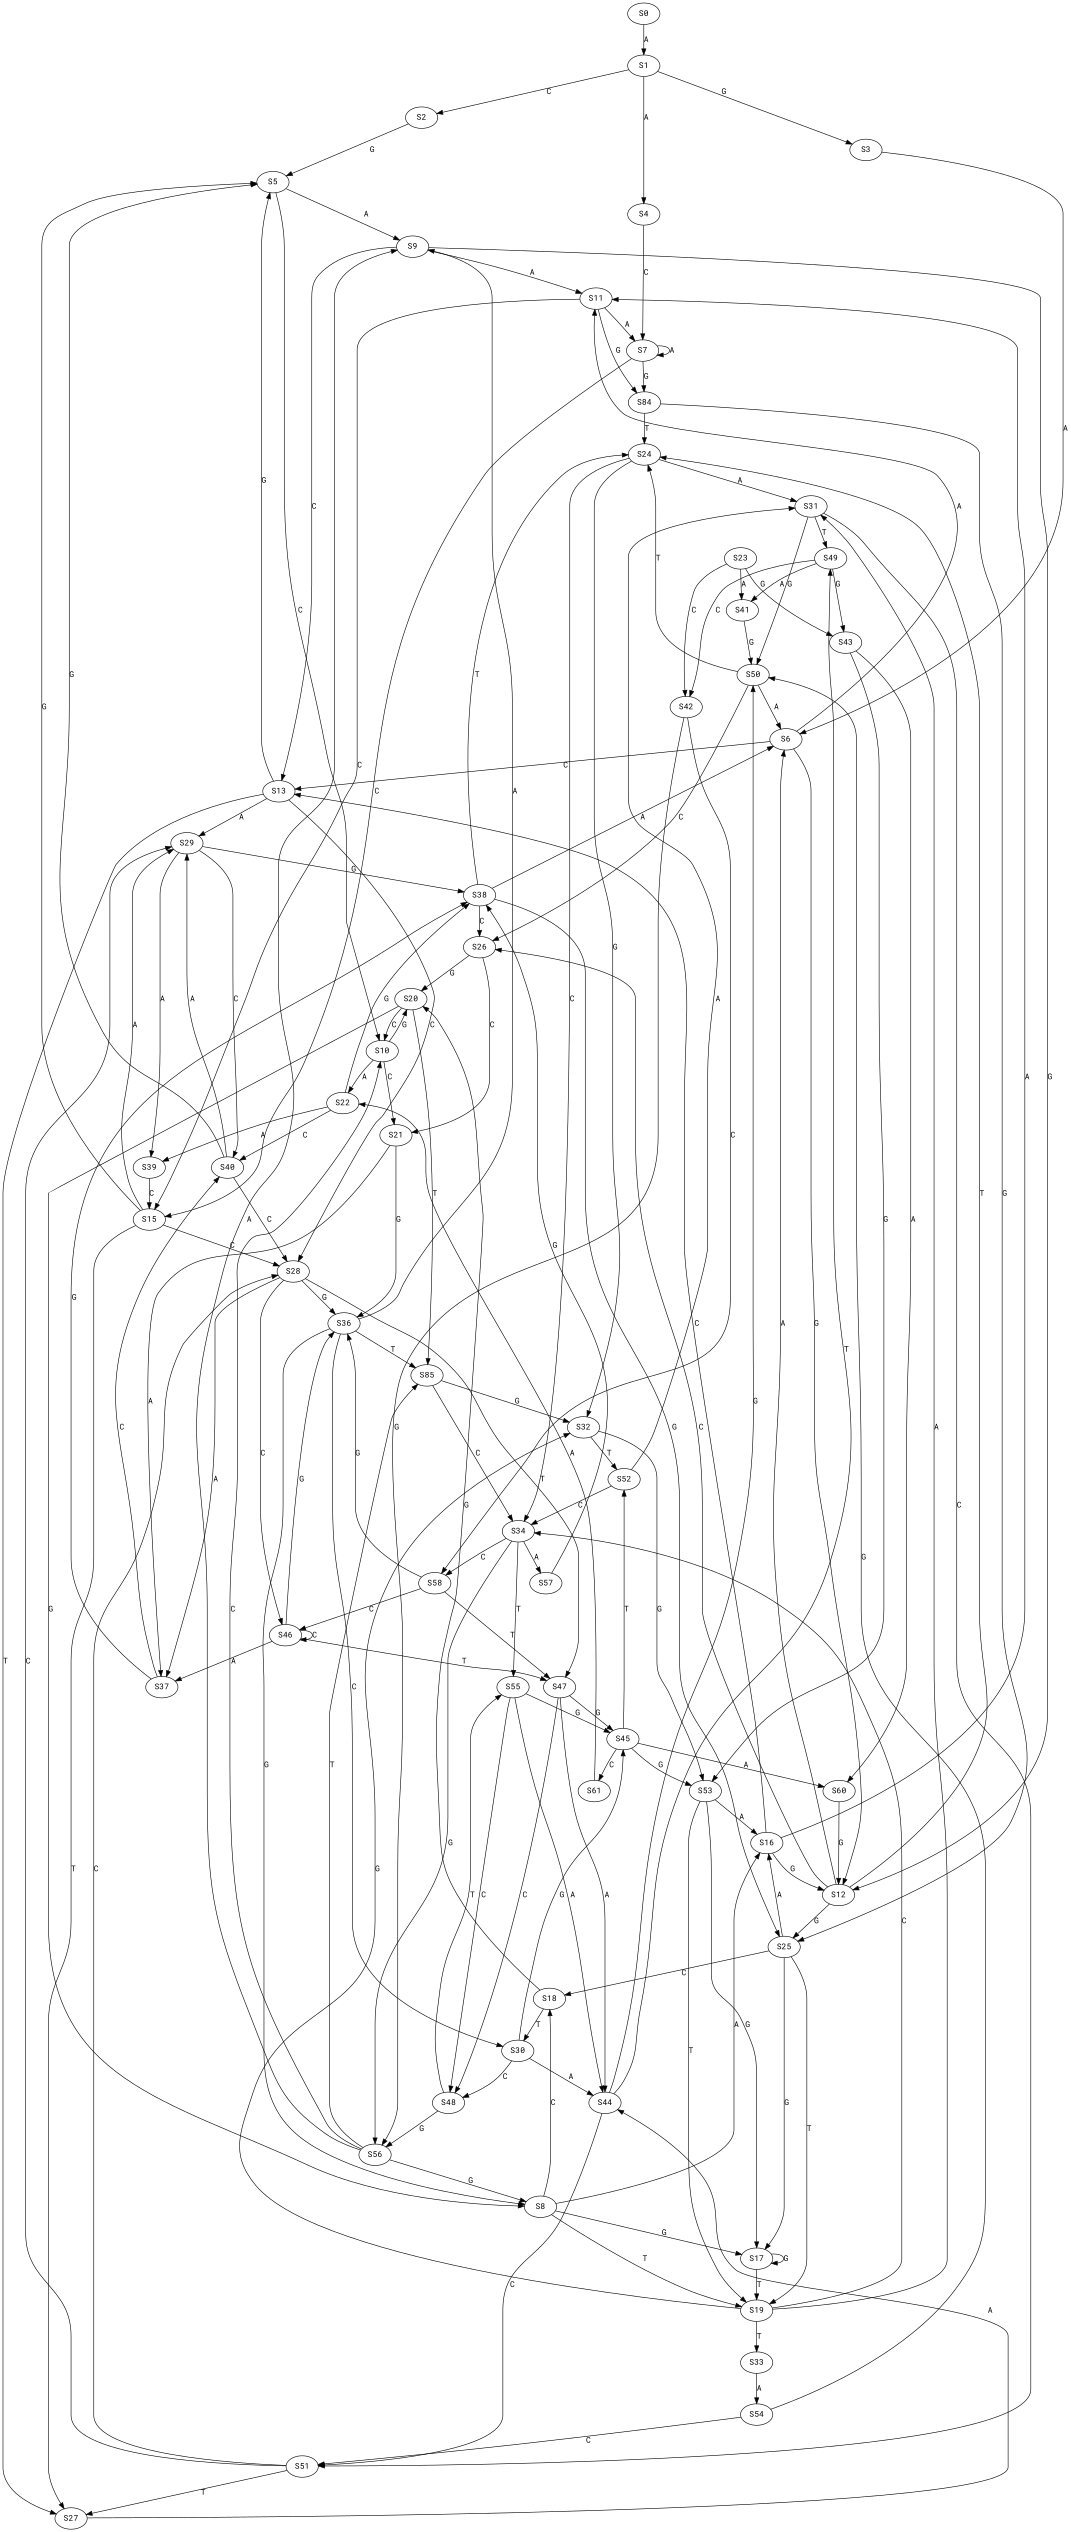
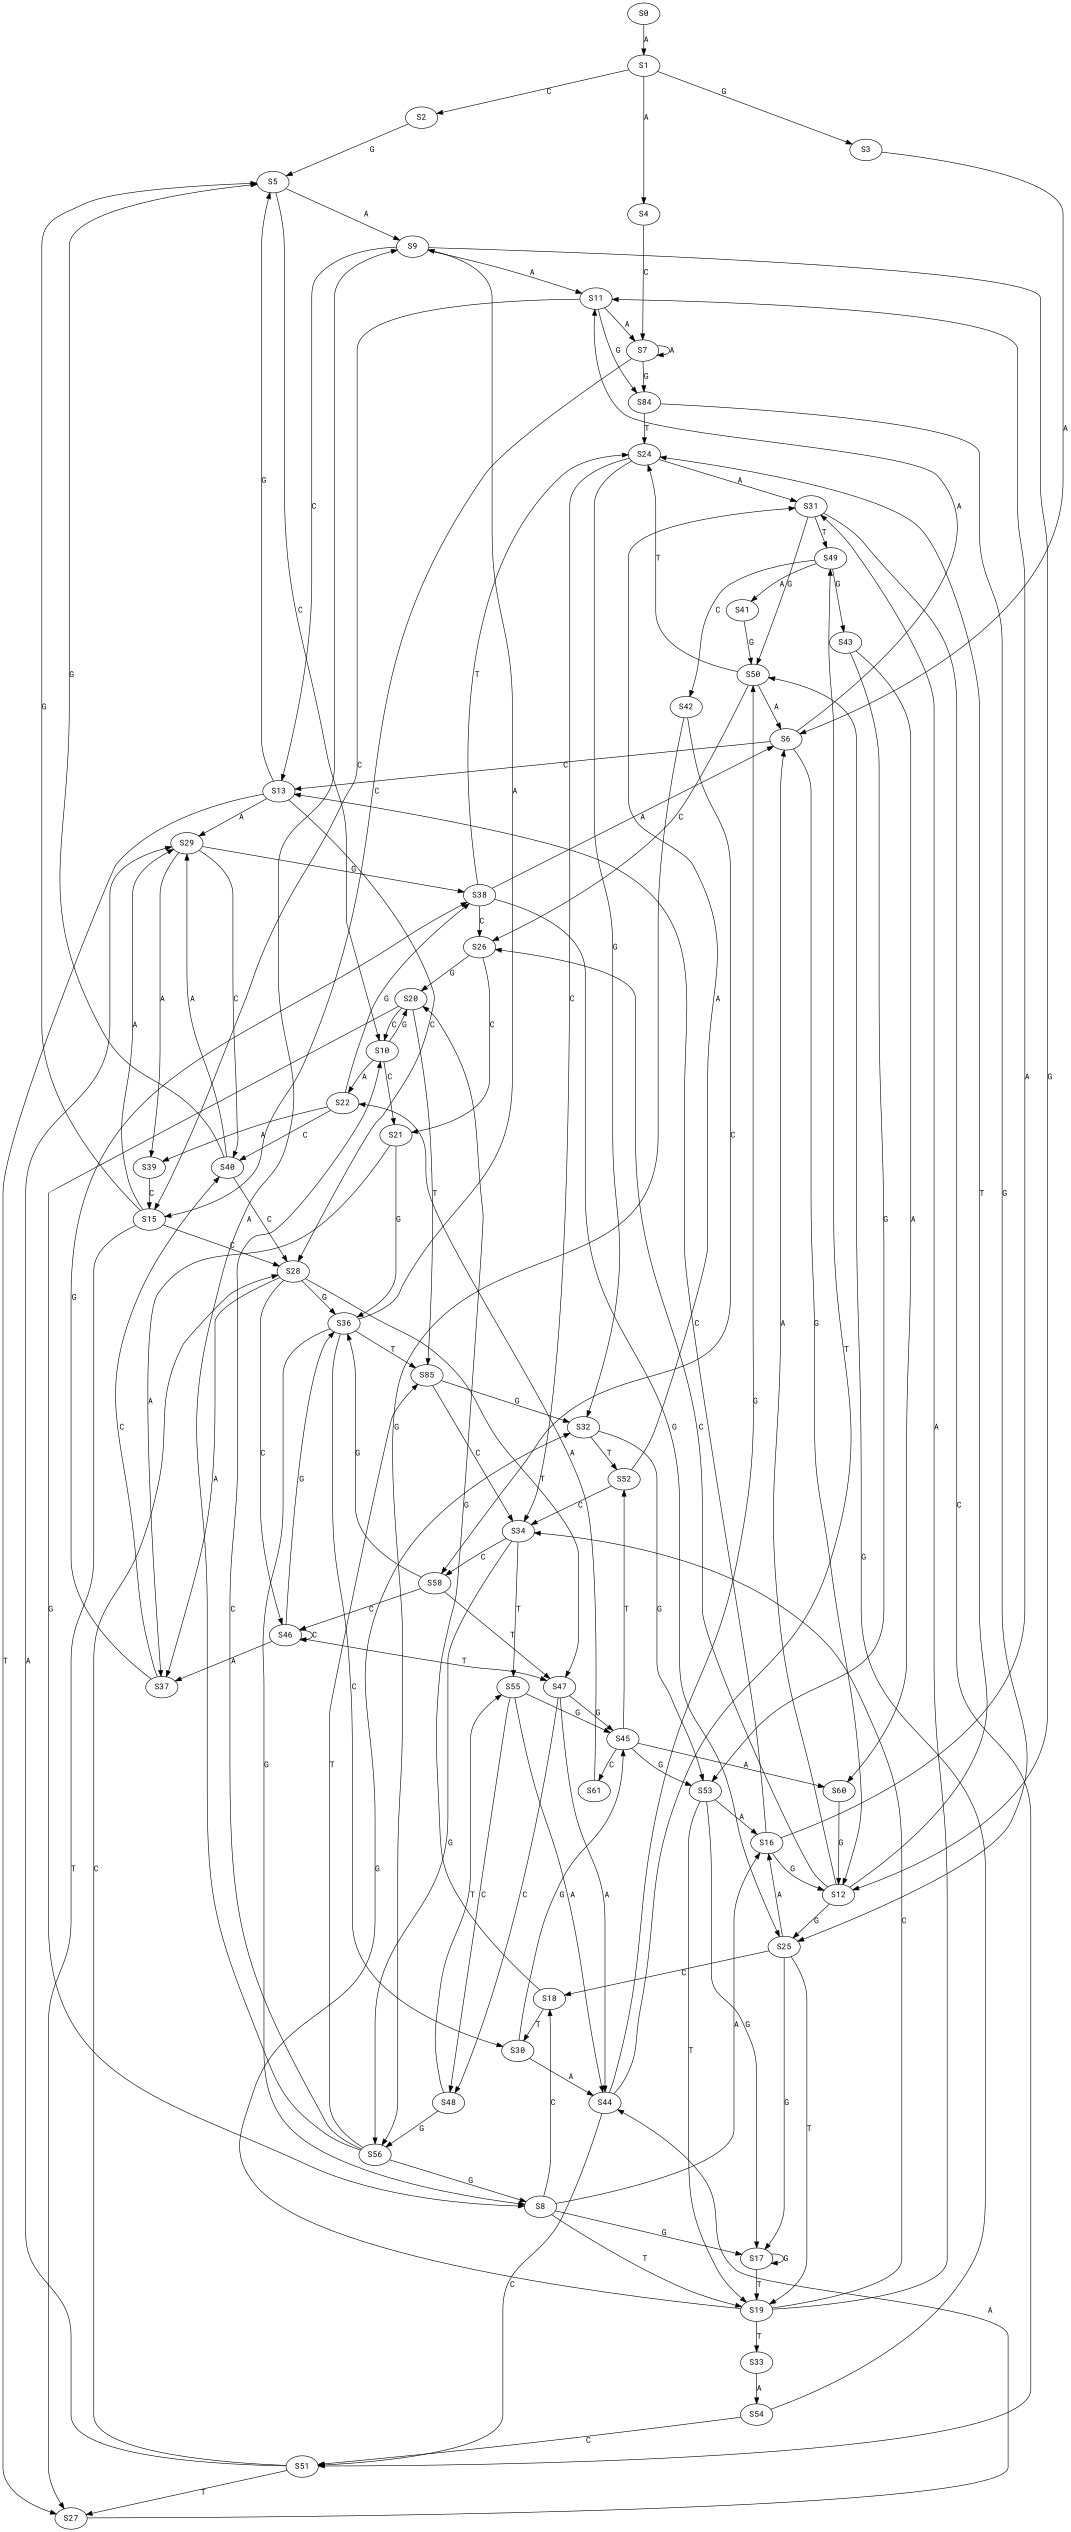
node "S23": removed
node "S57": removed
edge "S51" -> "S29": label "C" -> "A"
edge "S30" -> "S48": removed, label "C"
